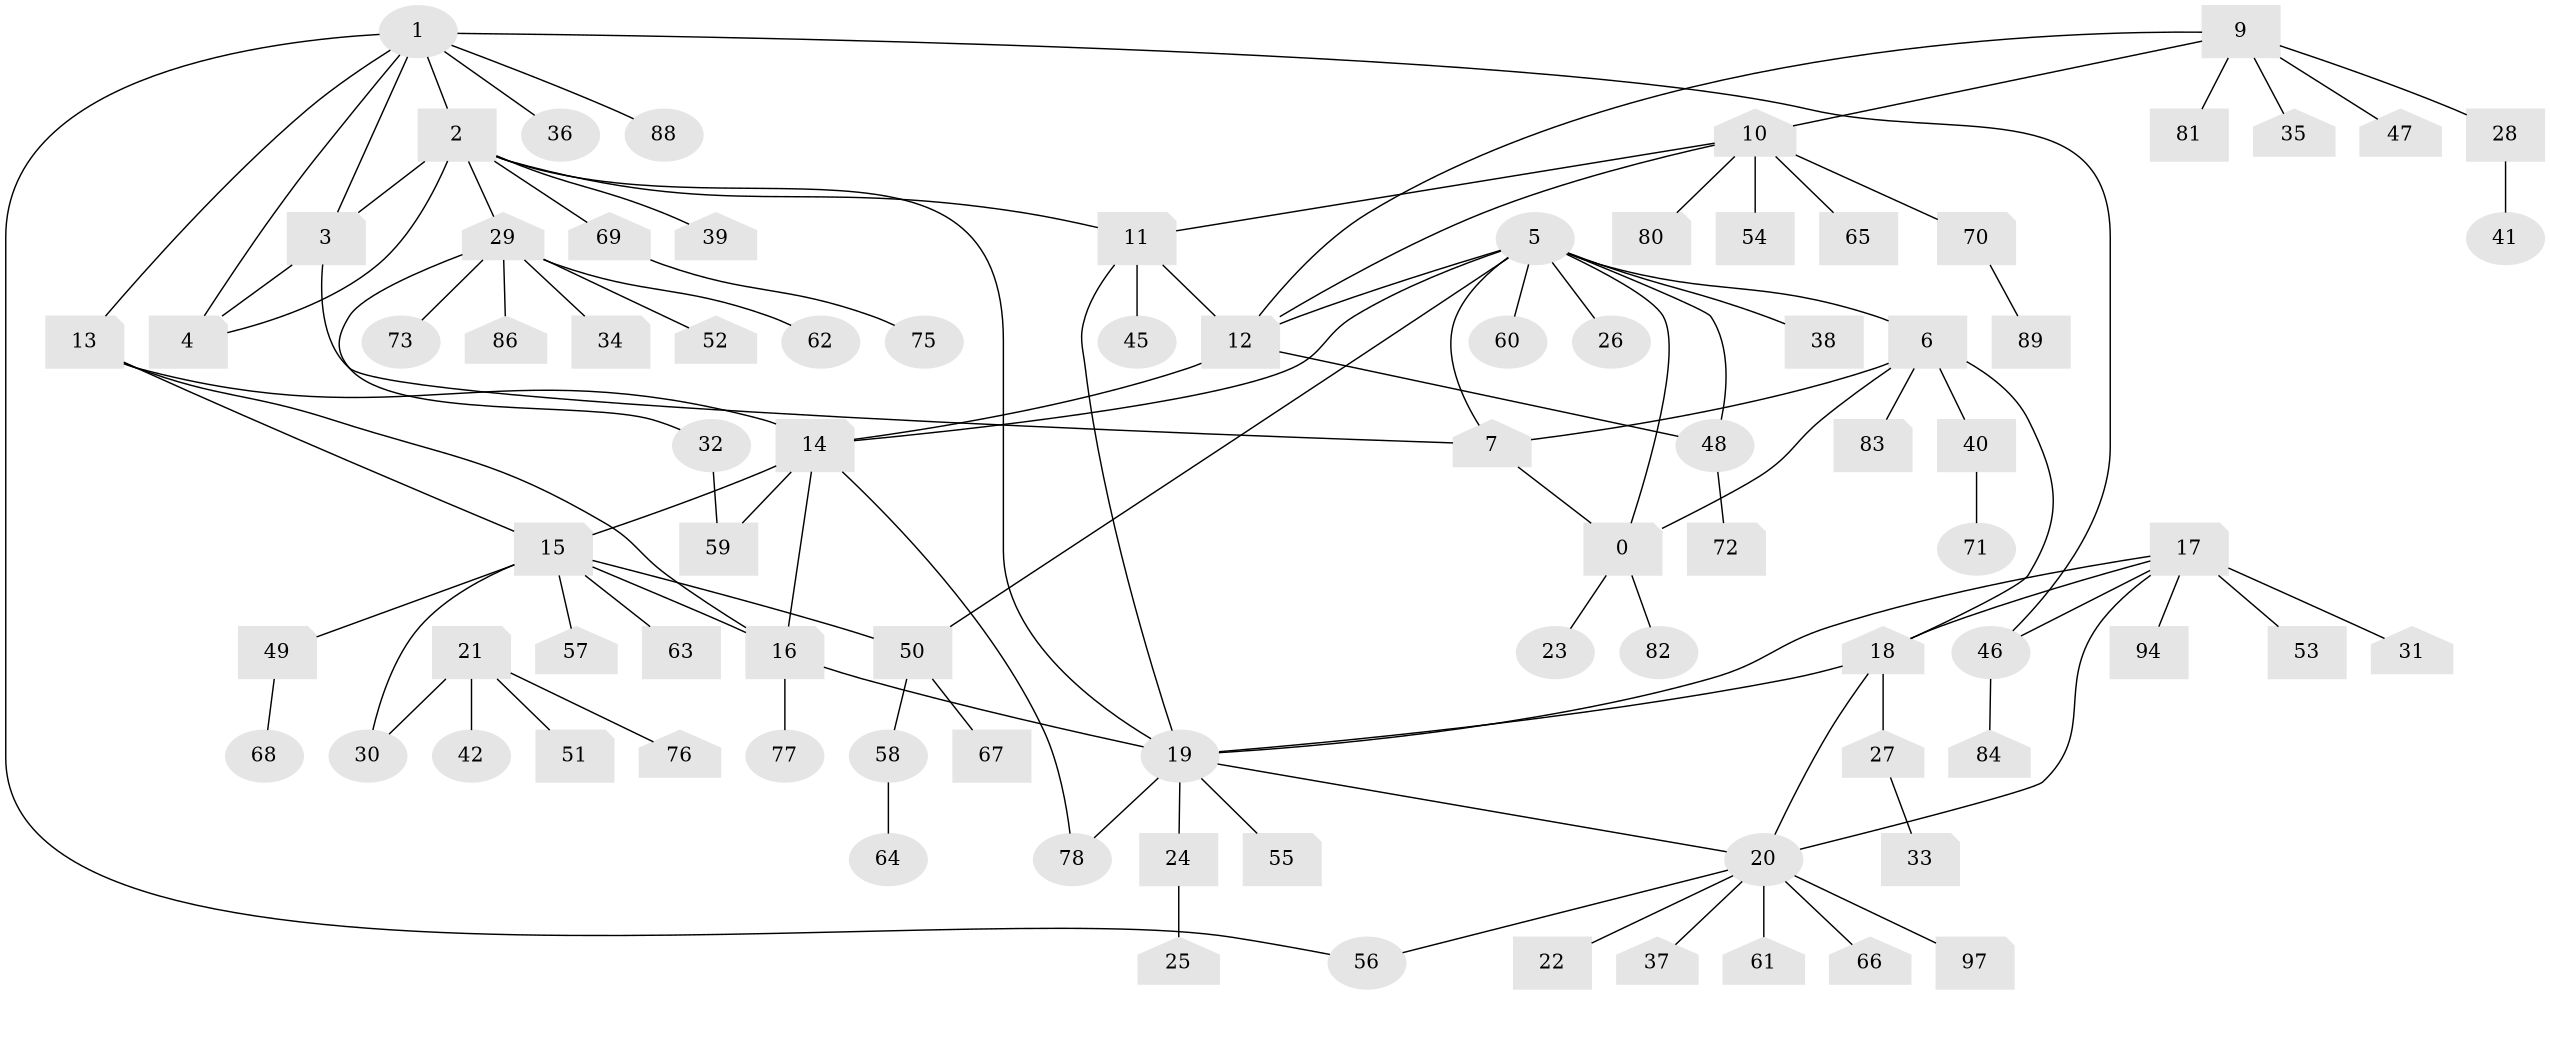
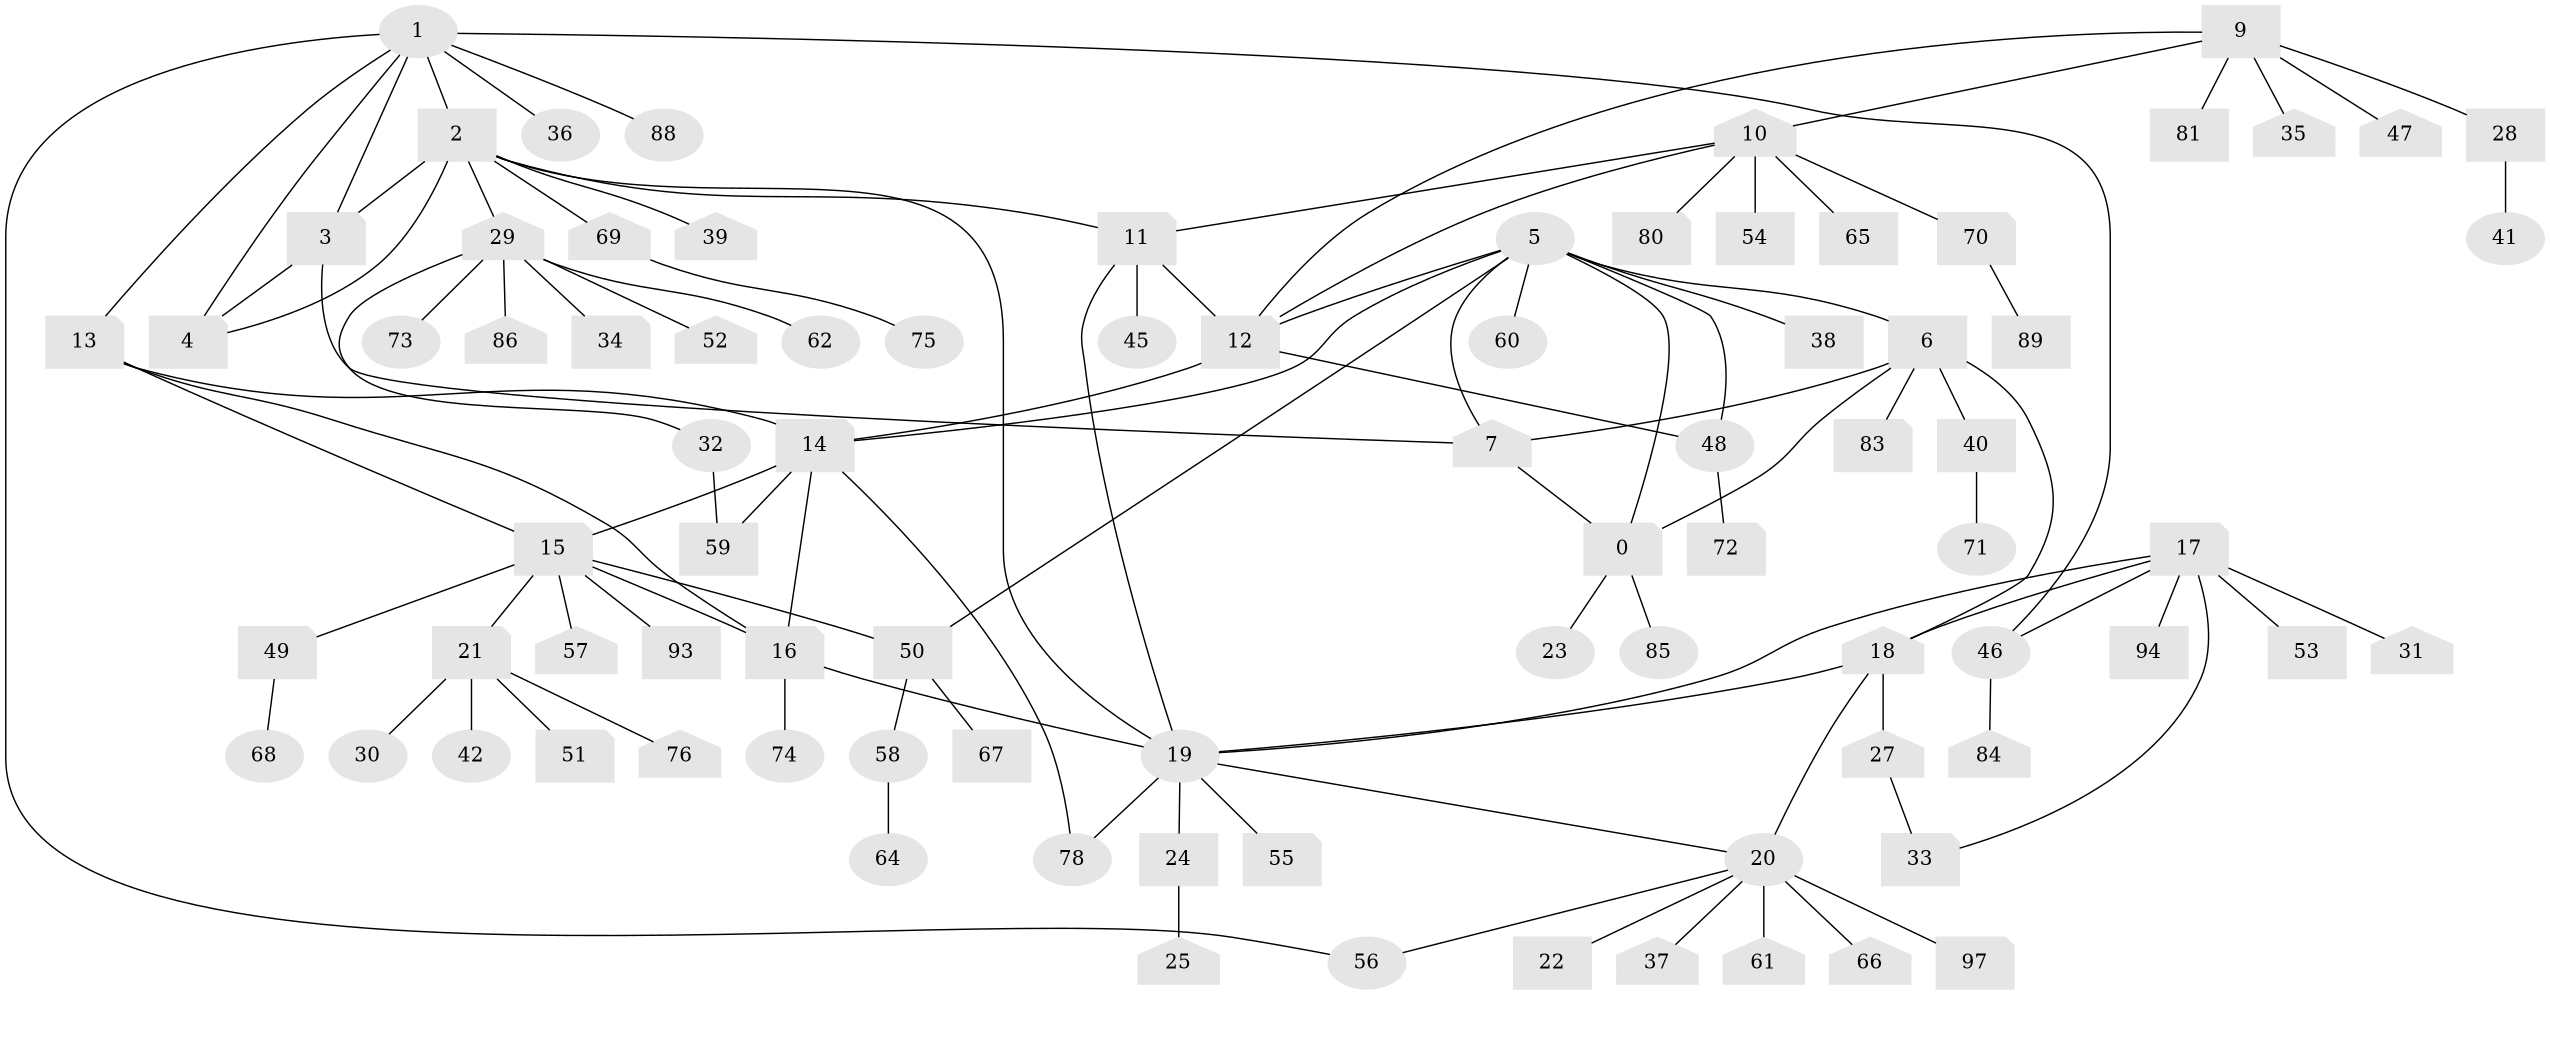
node "26": removed
edge "15" -- "30": now "15" -- "21"
node "63": label "63" -> "93"
node "82": label "82" -> "85"
node "77": label "77" -> "74"
edge "17" -- "20": now "17" -- "33"
